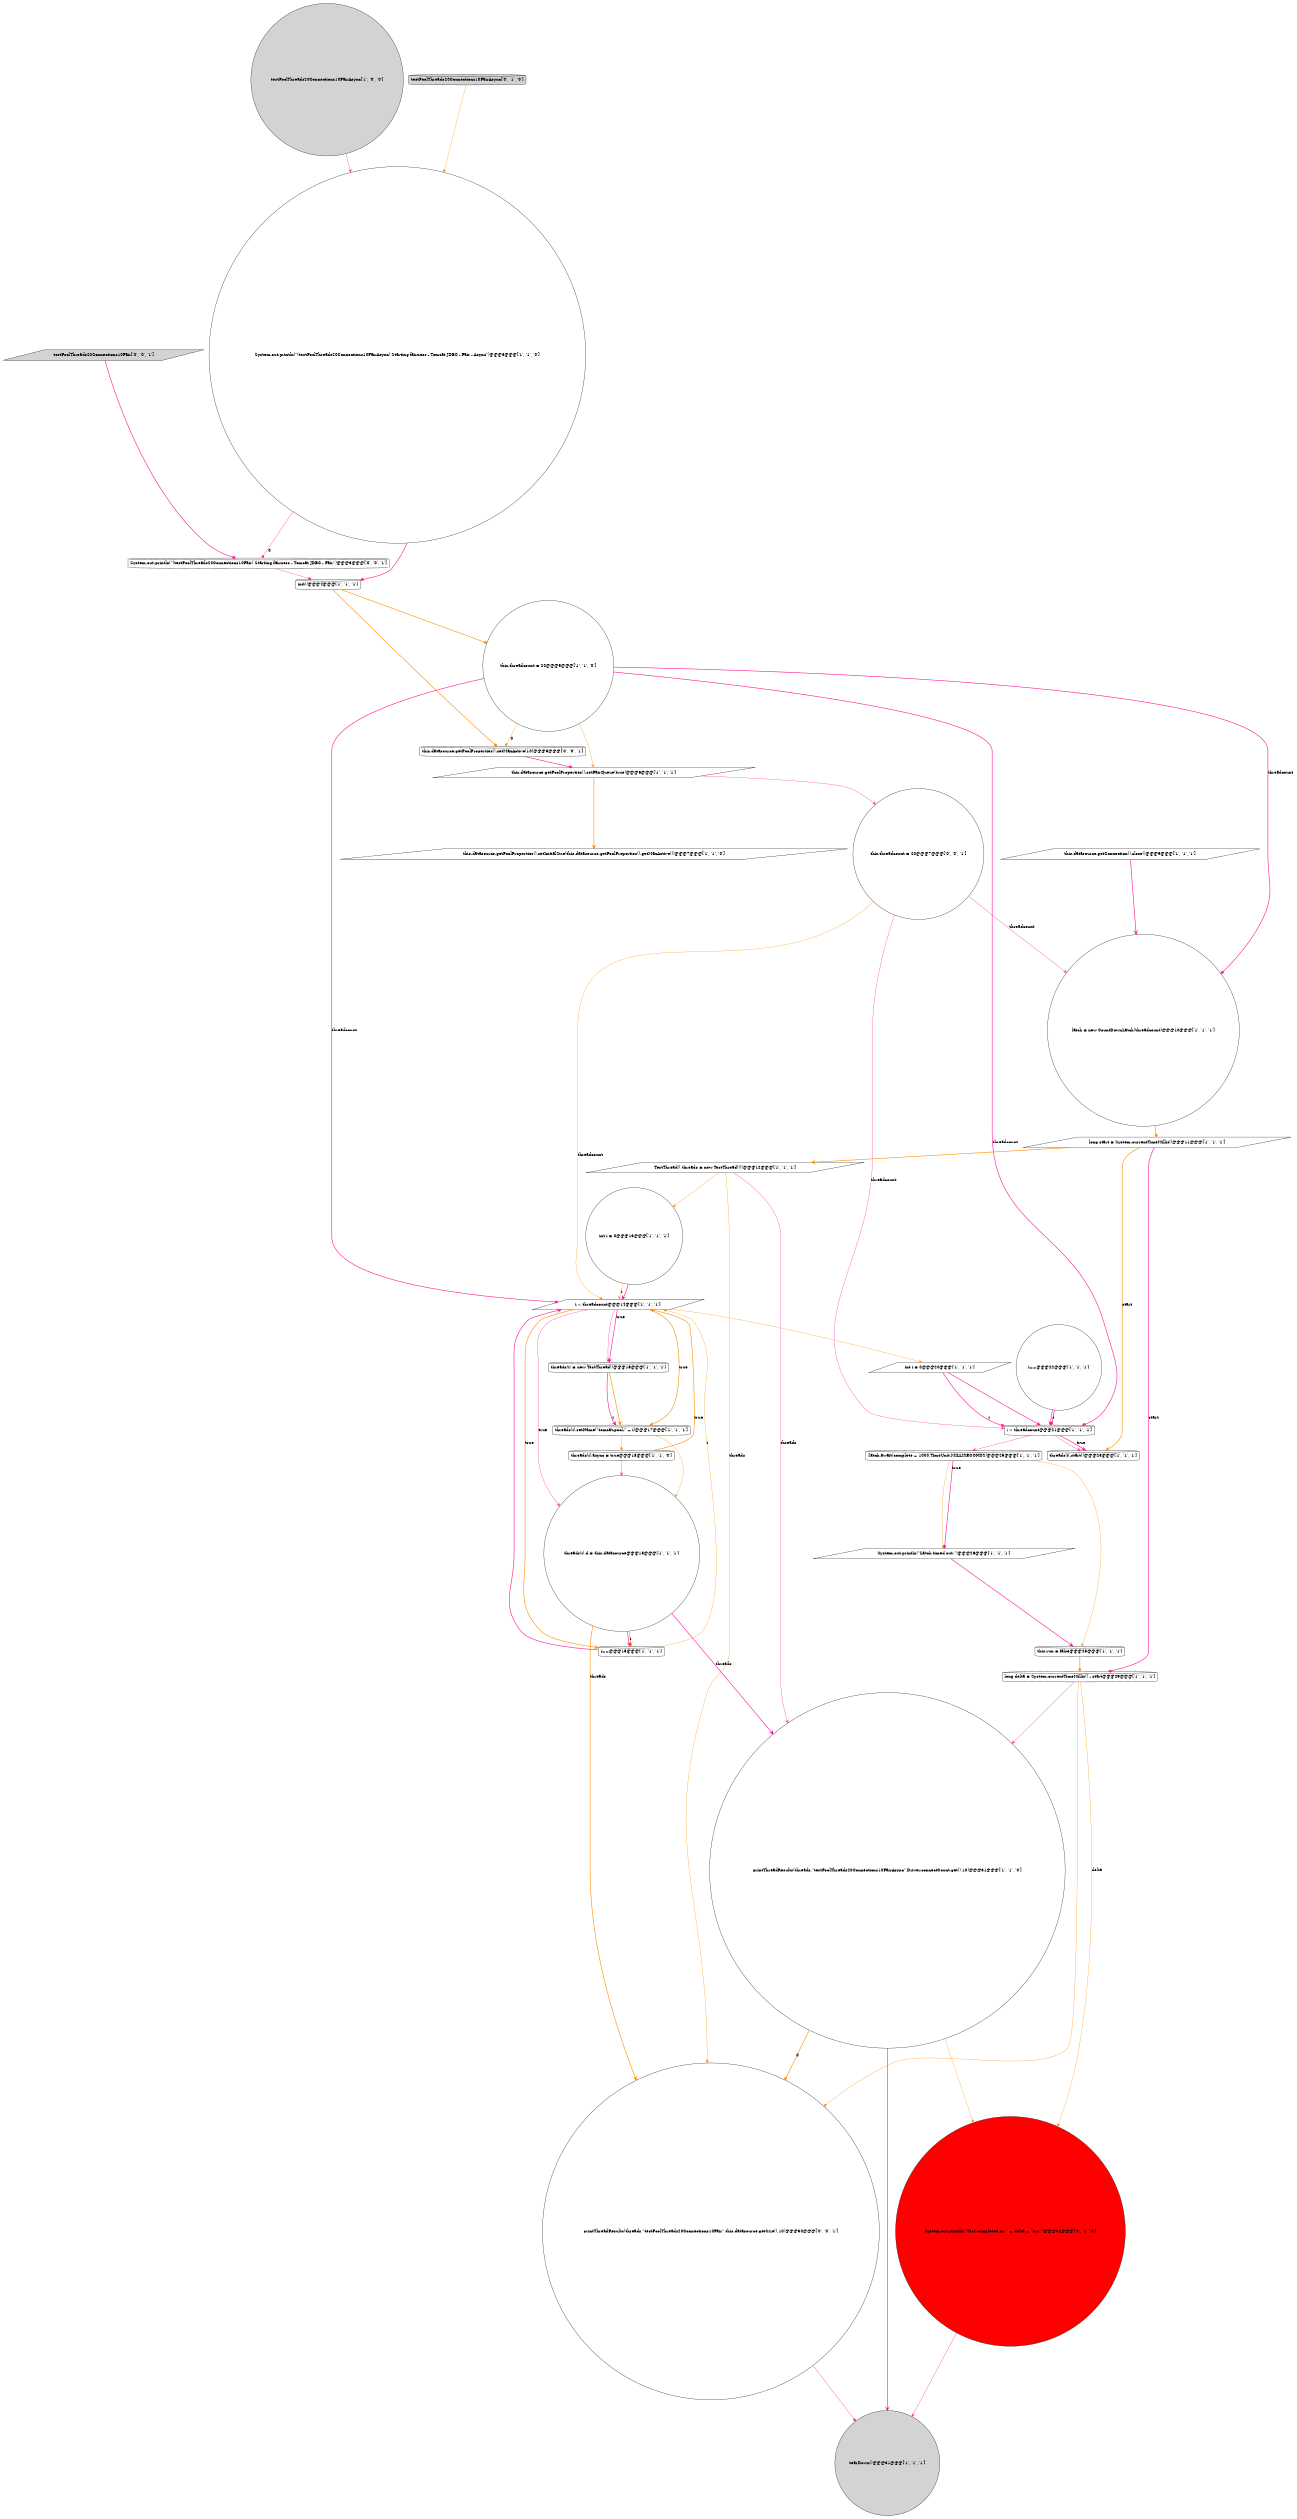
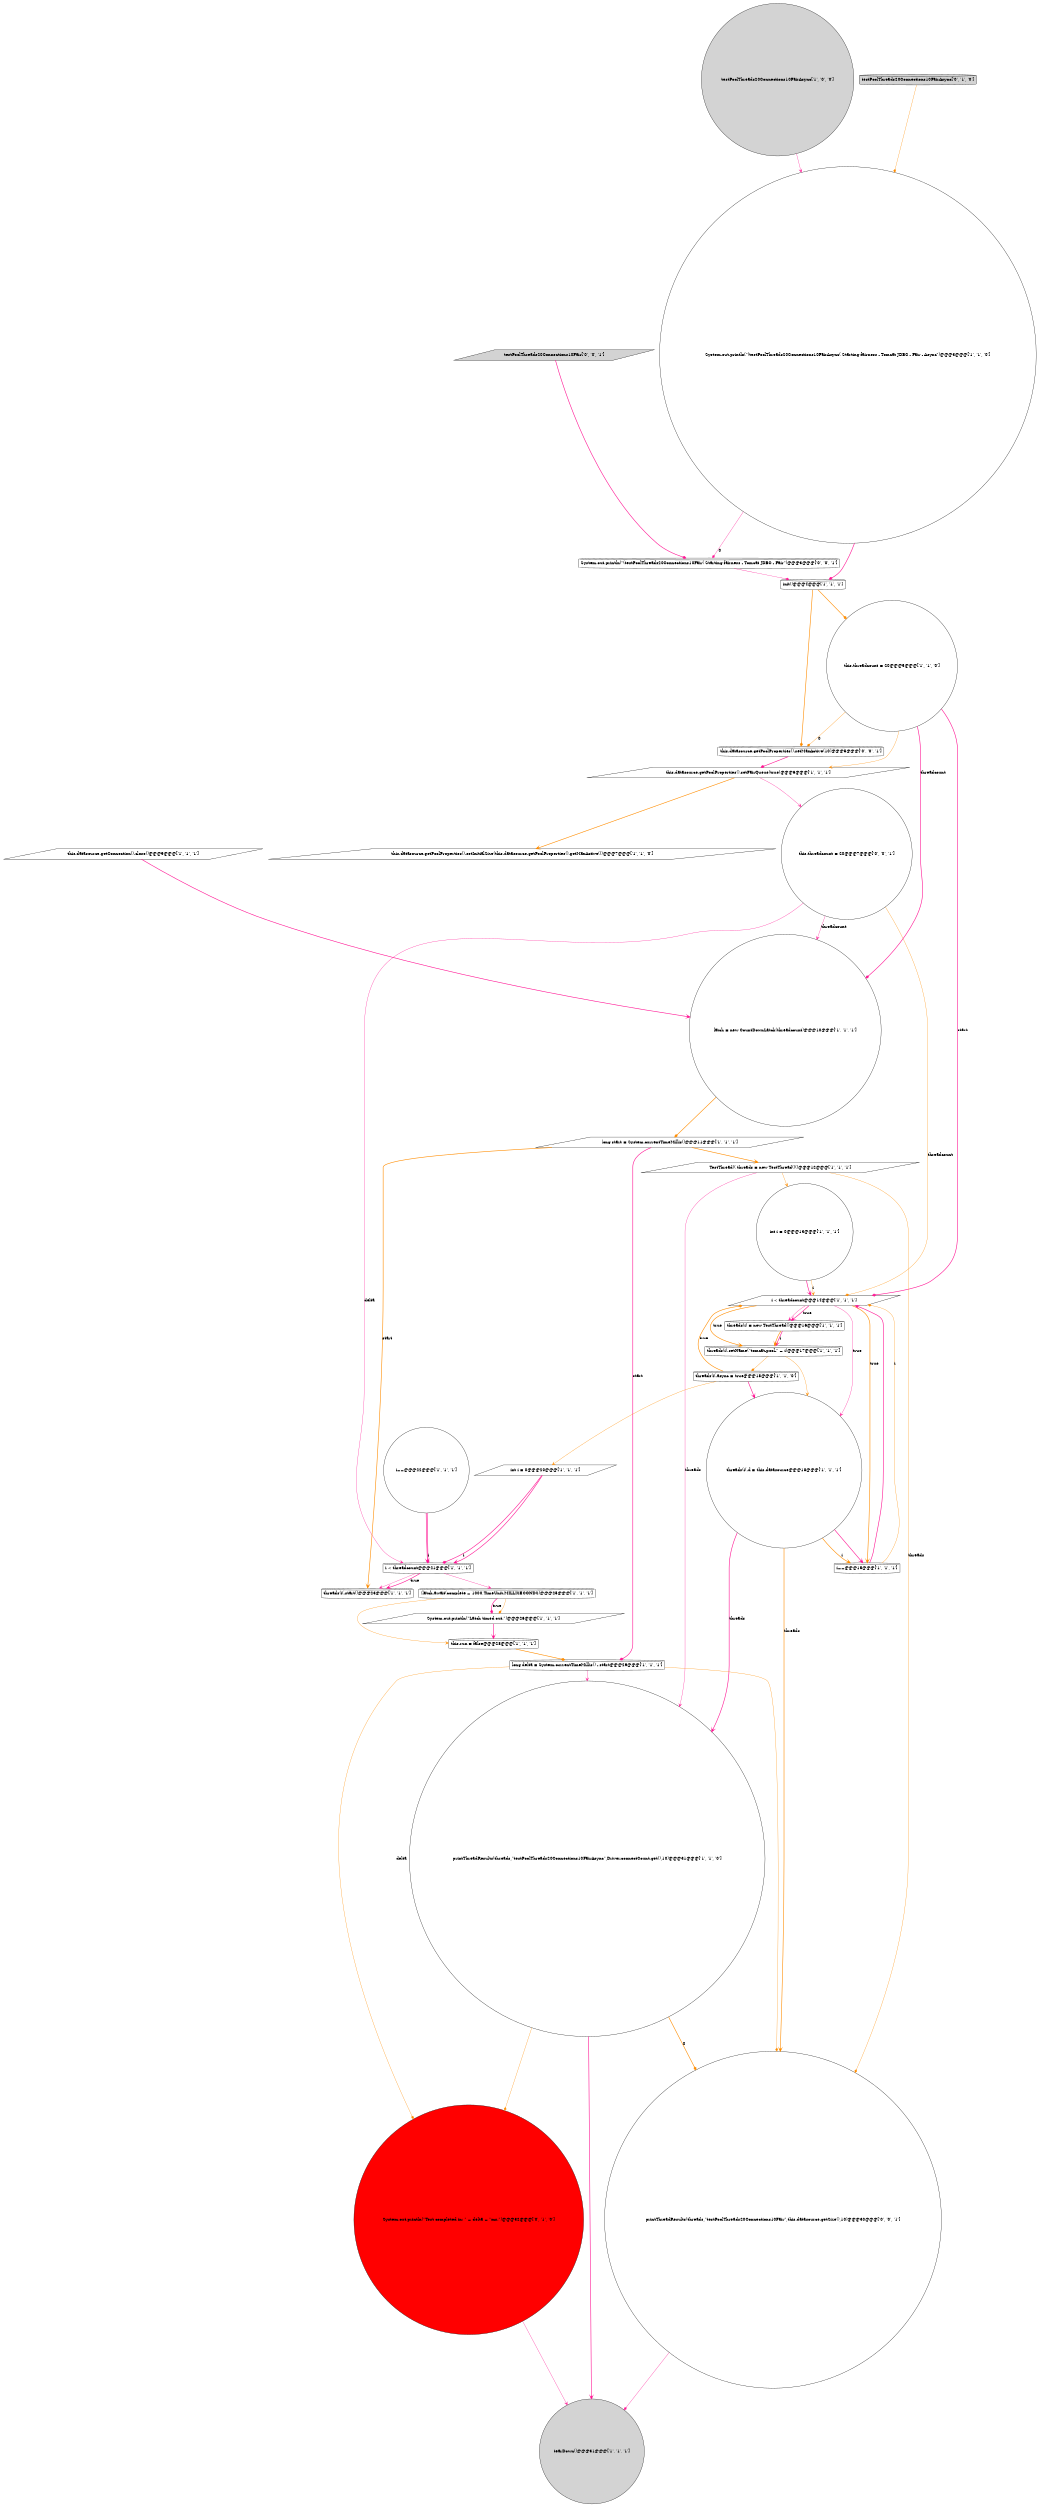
edge "this.threadcount = 20@@@5@@@['1', '1', '0']" -> "i < threadcount@@@21@@@['1', '1', '1']": removed, label "threadcount"
edge "this.threadcount = 20@@@5@@@['1', '1', '0']" -> "i < threadcount@@@14@@@['1', '1', '1']": label "threadcount" -> "start"
edge "this.threadcount = 20@@@7@@@['0', '0', '1']" -> "i < threadcount@@@21@@@['1', '1', '1']": label "threadcount" -> "delta"
edge "i < threadcount@@@14@@@['1', '1', '1']" -> "int i = 0@@@20@@@['1', '1', '1']": now "threads(i(.async = true@@@18@@@['1', '1', '0']" -> "int i = 0@@@20@@@['1', '1', '1']"
edge "threads(i(.async = true@@@18@@@['1', '1', '0']" -> "threads(i(.d = this.datasource@@@18@@@['1', '1', '1']": style solid -> bold
